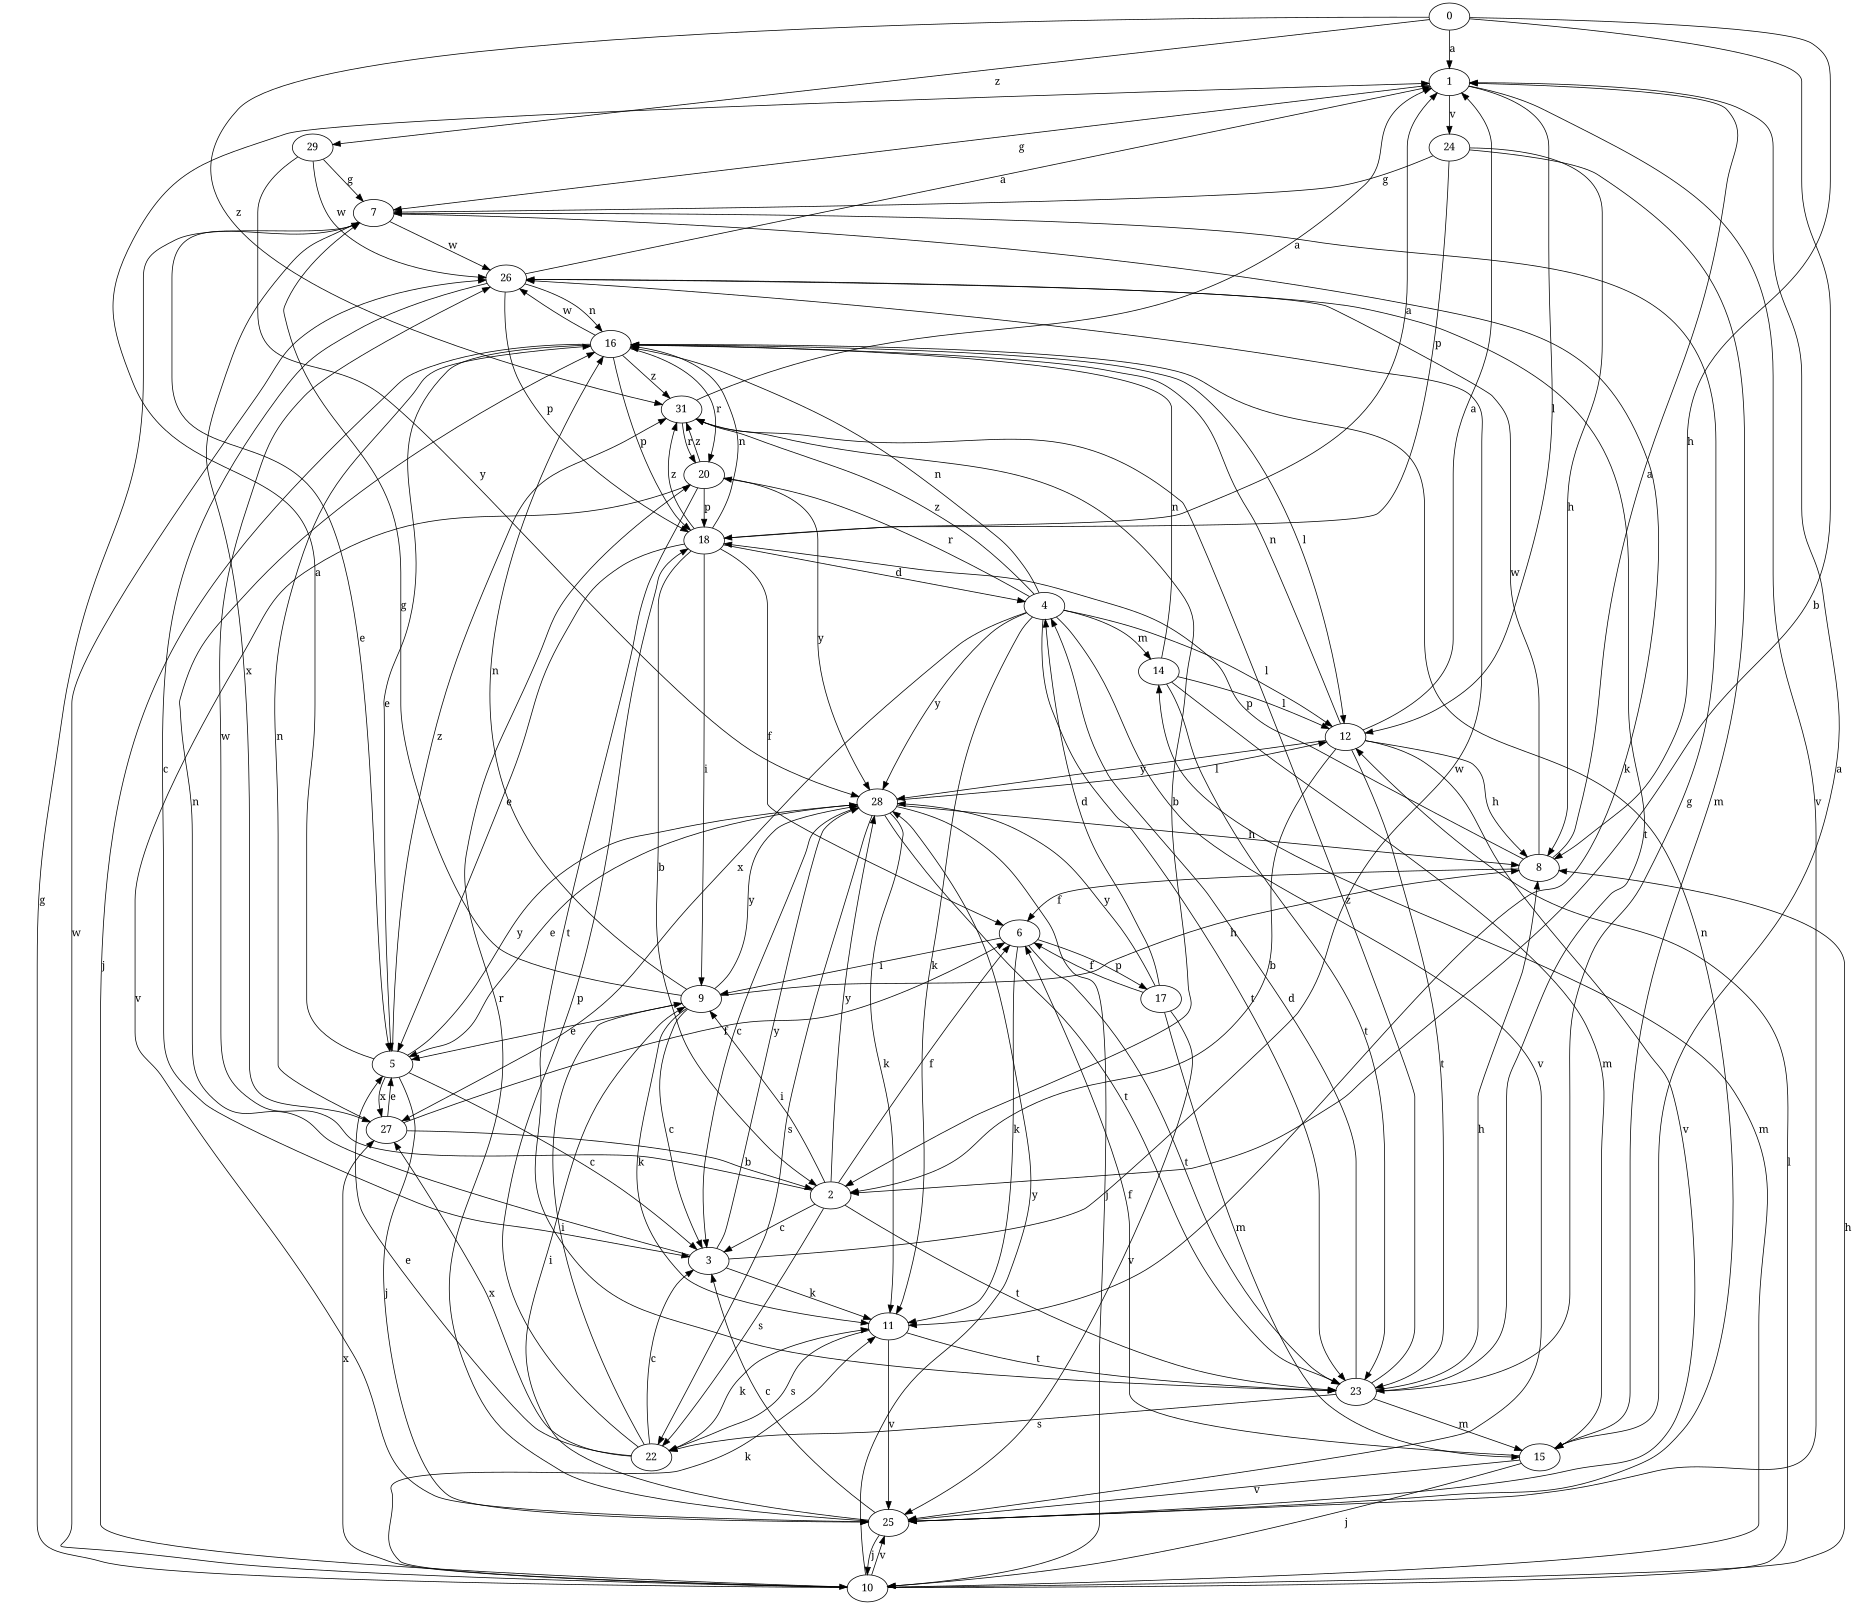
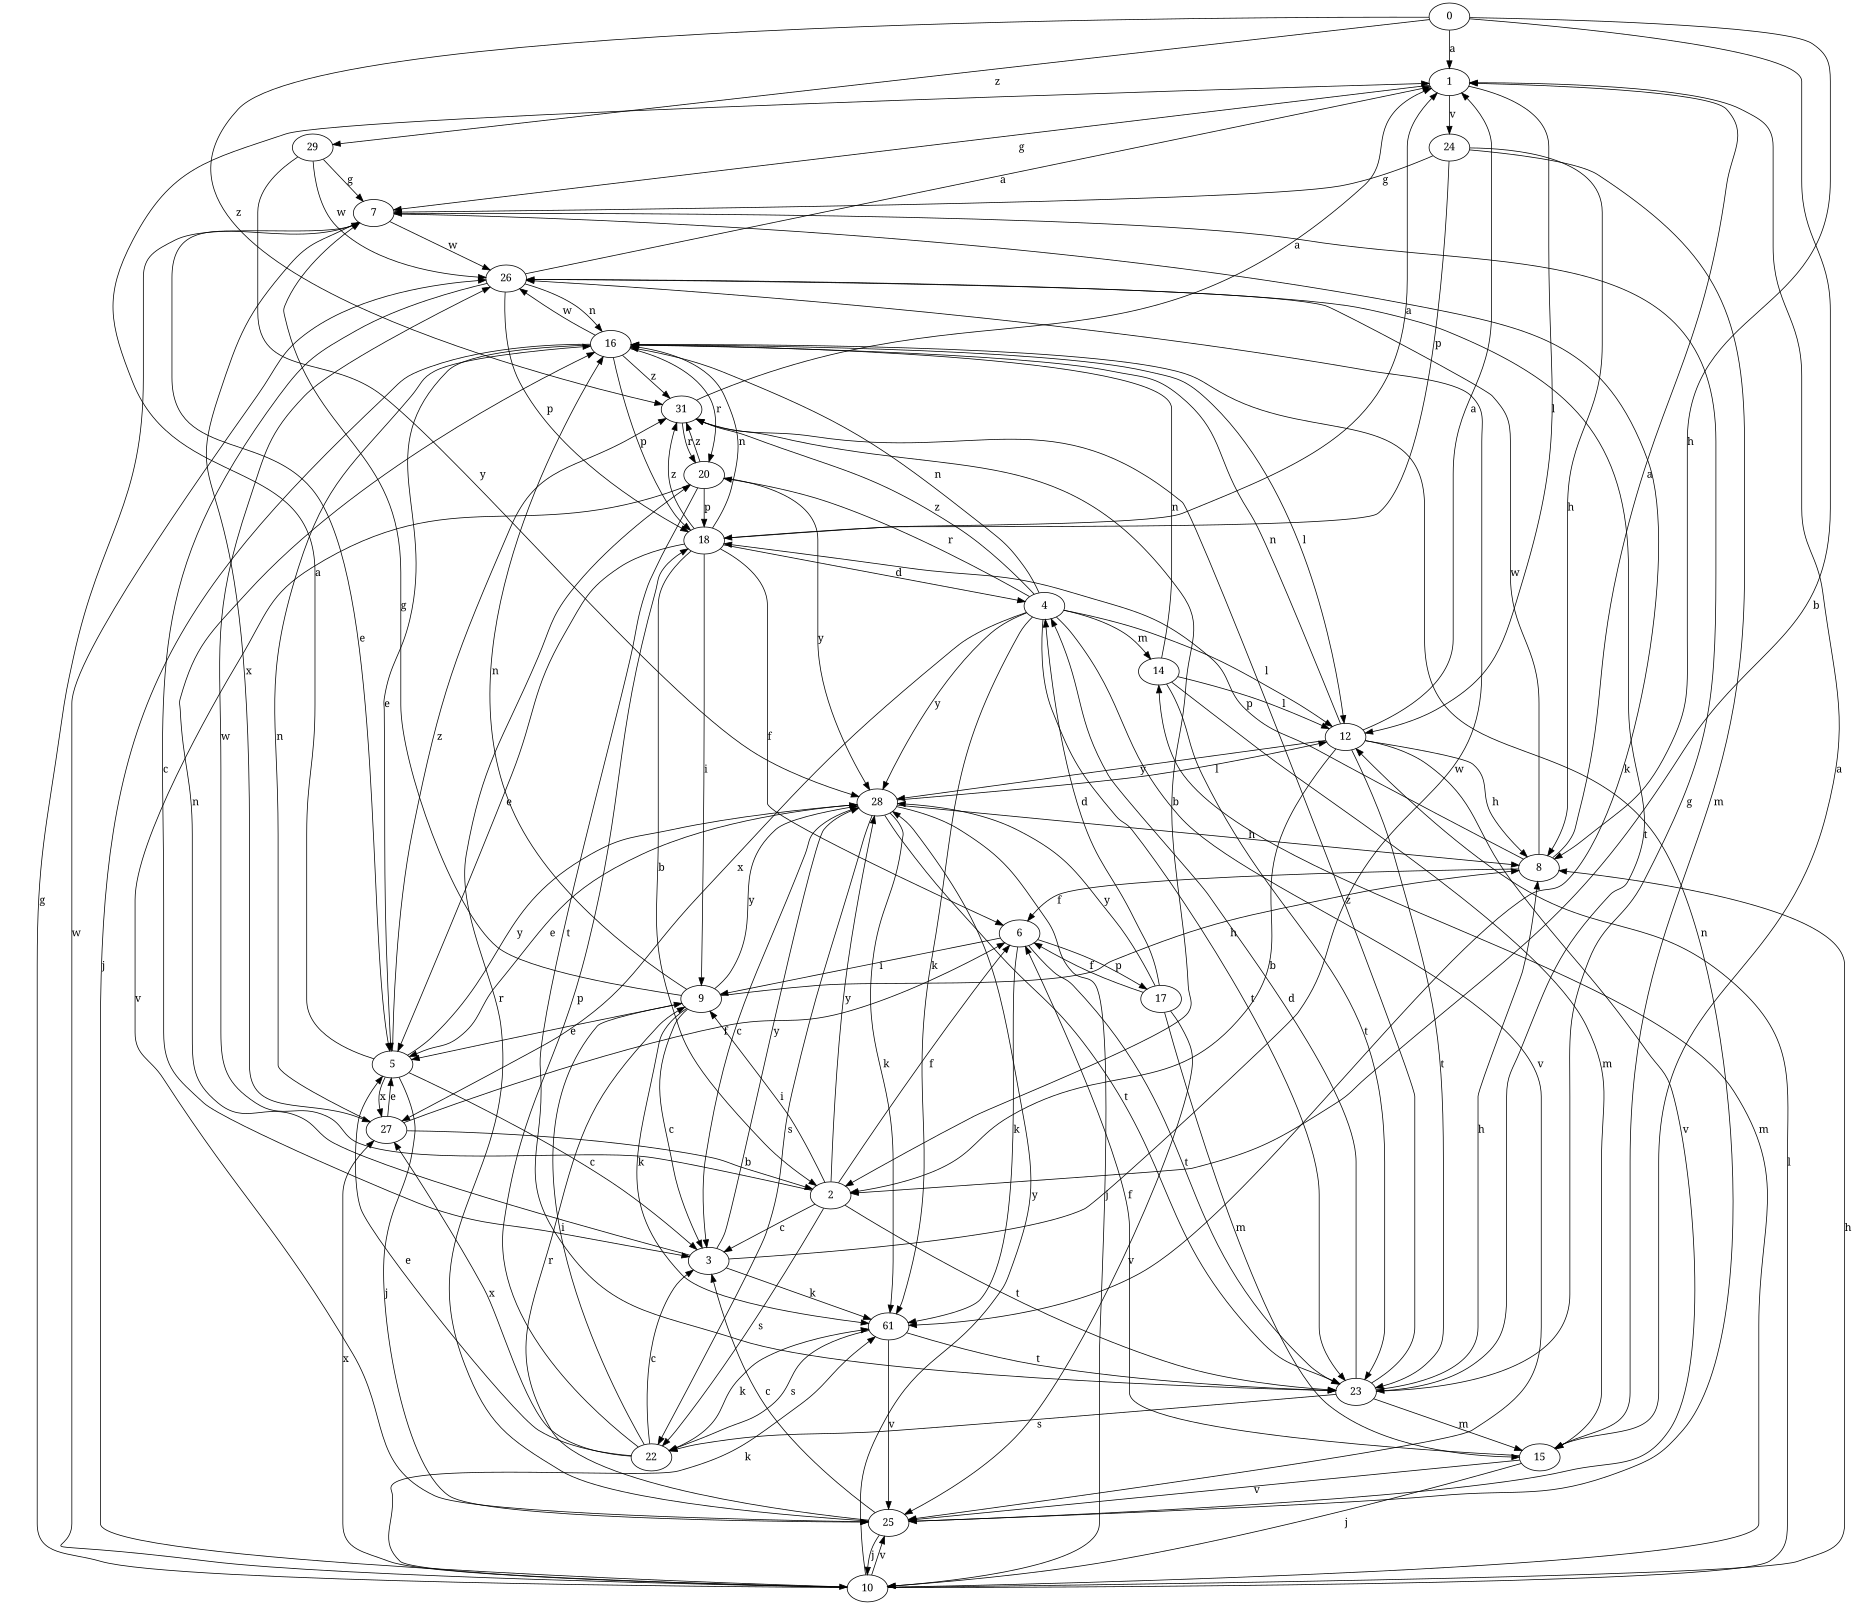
edge "1" -> "25": removed, label "v"
edge "25" -> "9": label "i" -> "r"
node "11": label "11" -> "61"
